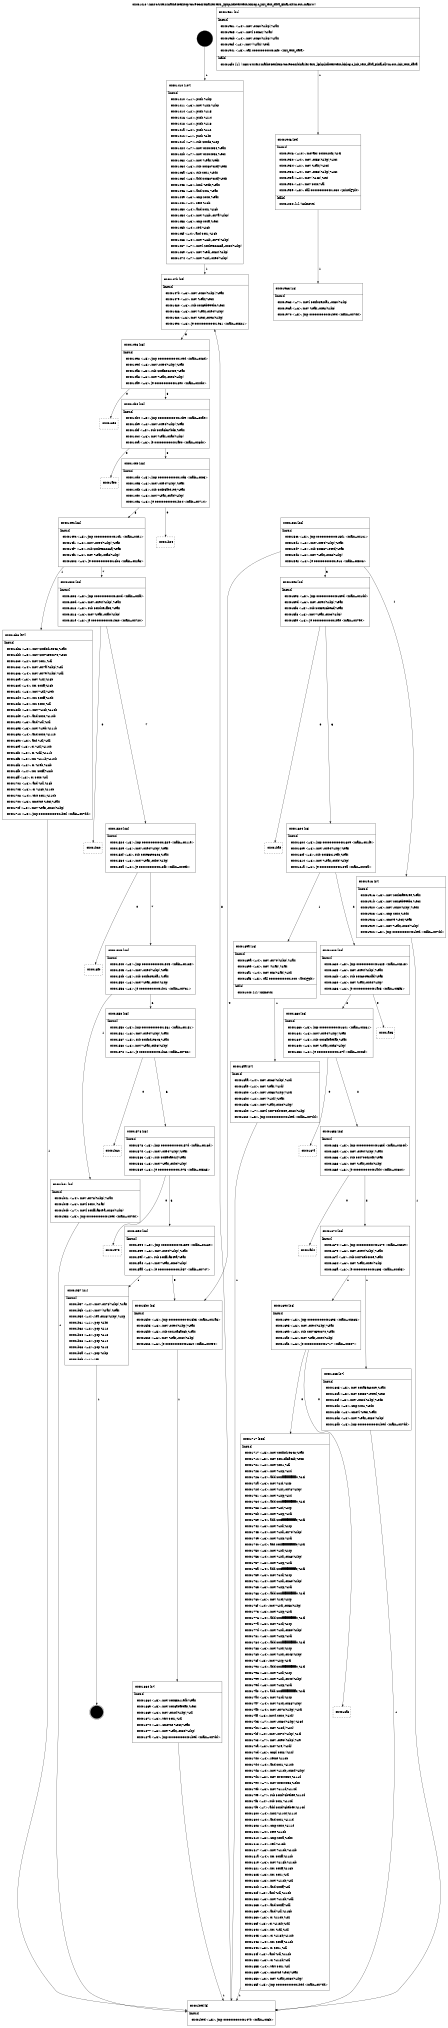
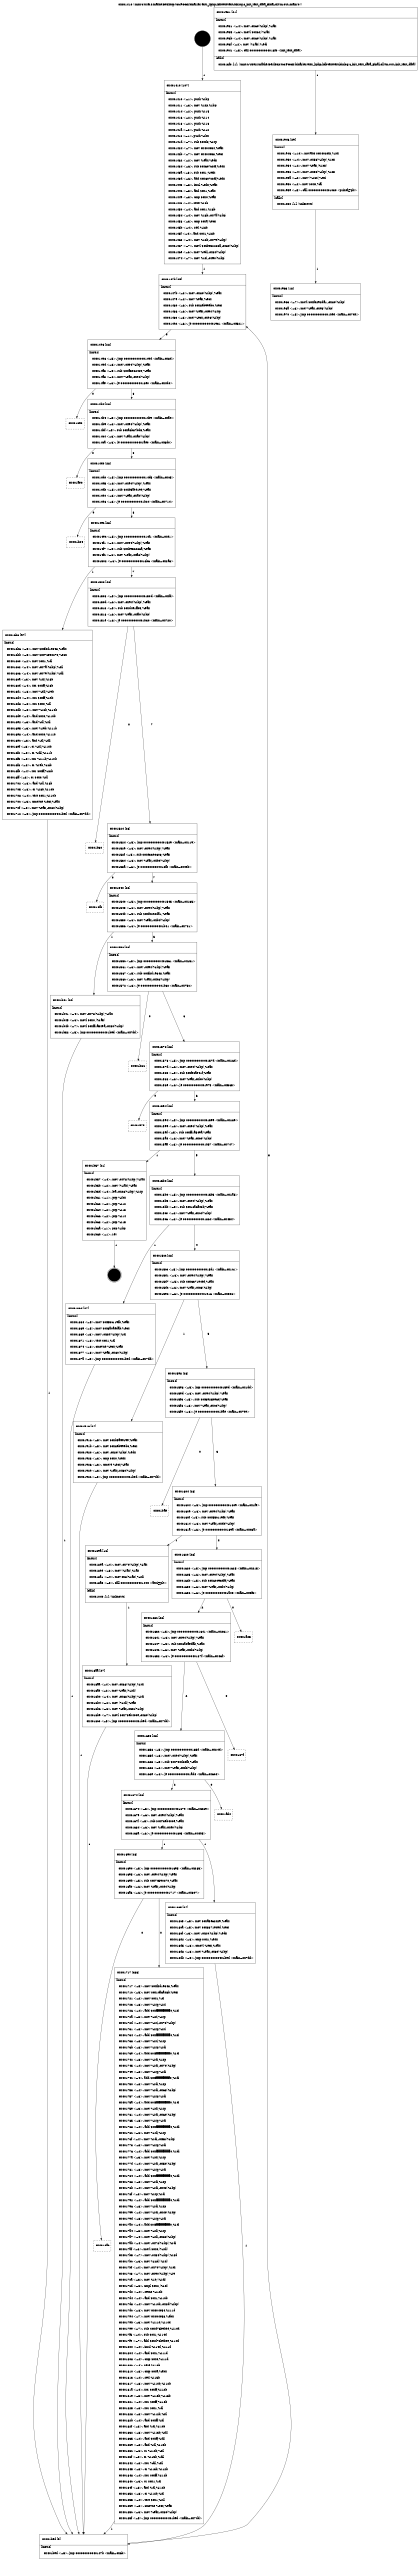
edge "0x4015cc [28]" -> "0x4015b0 [28]": reversed
